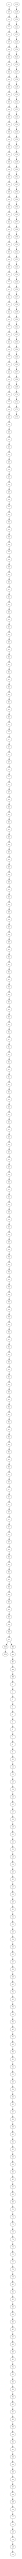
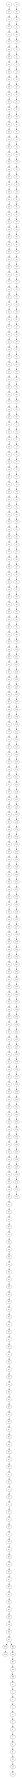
node "117": added
node "13": removed
